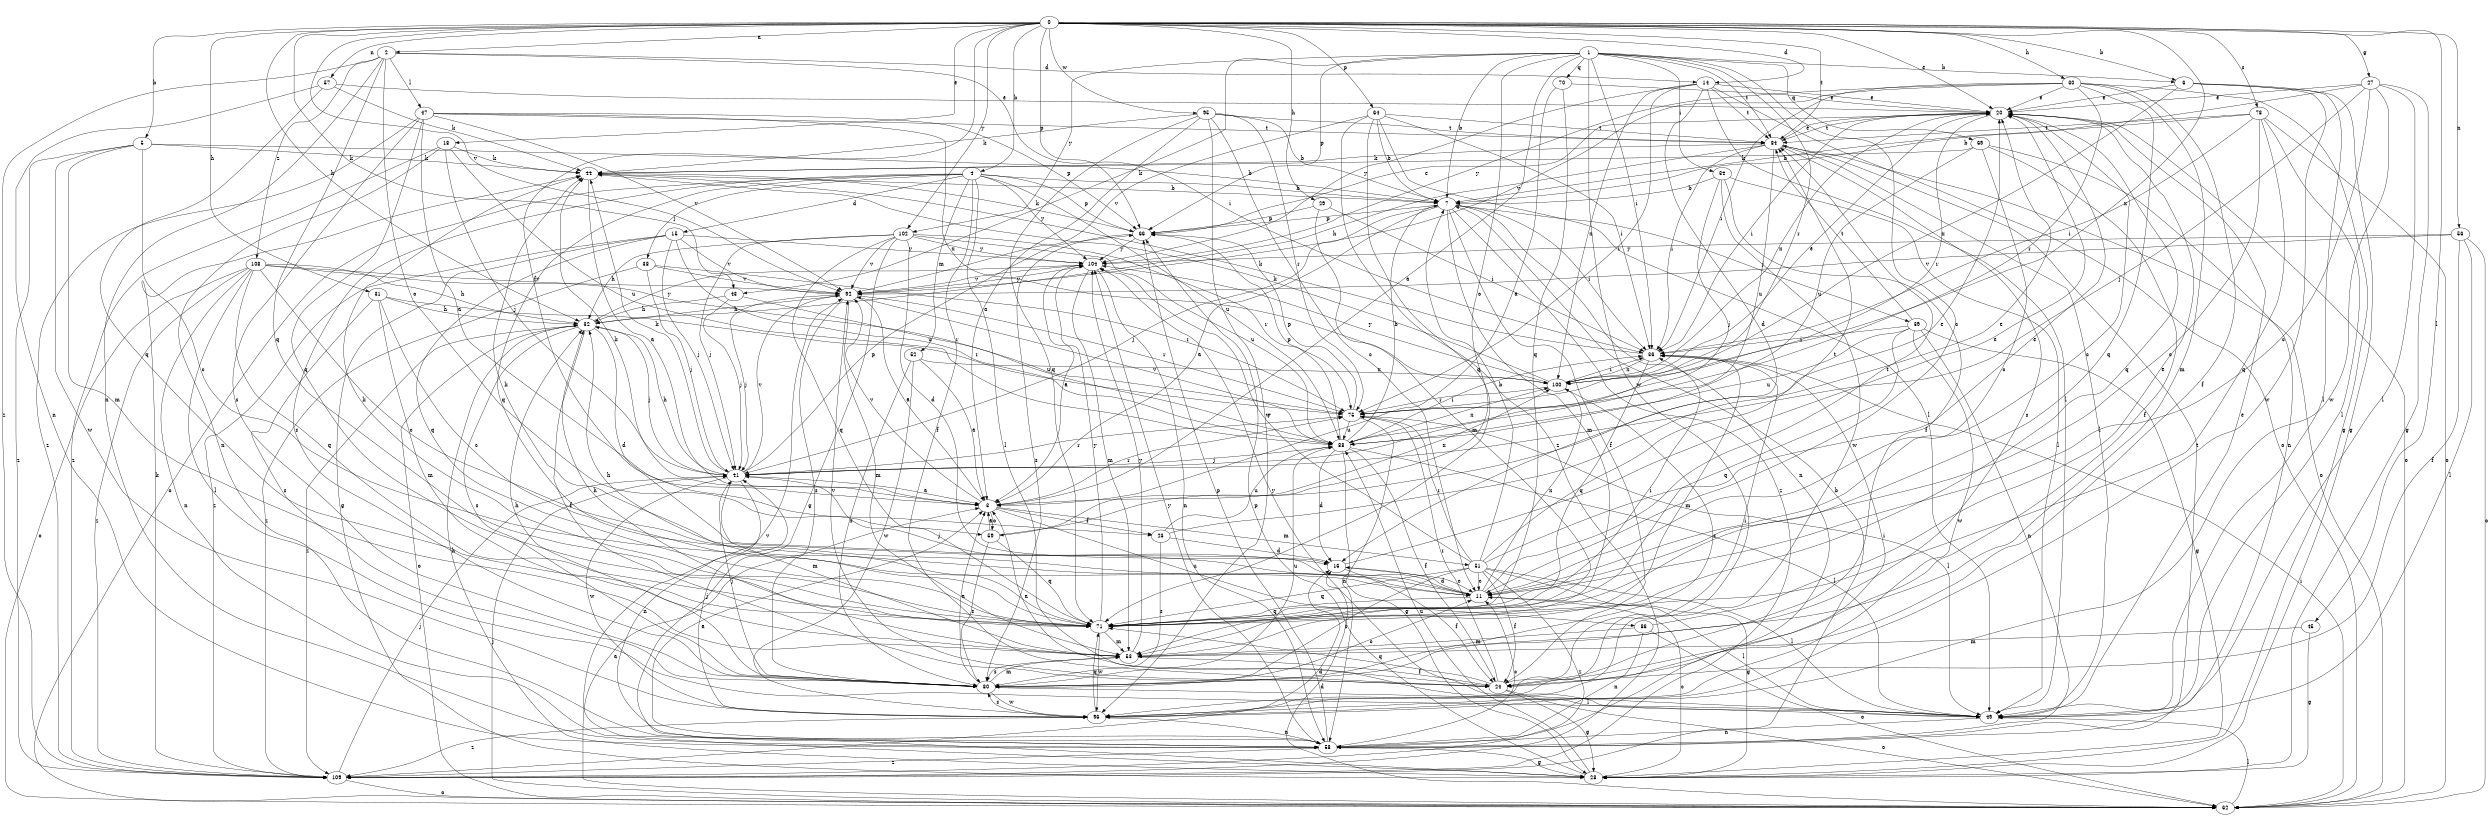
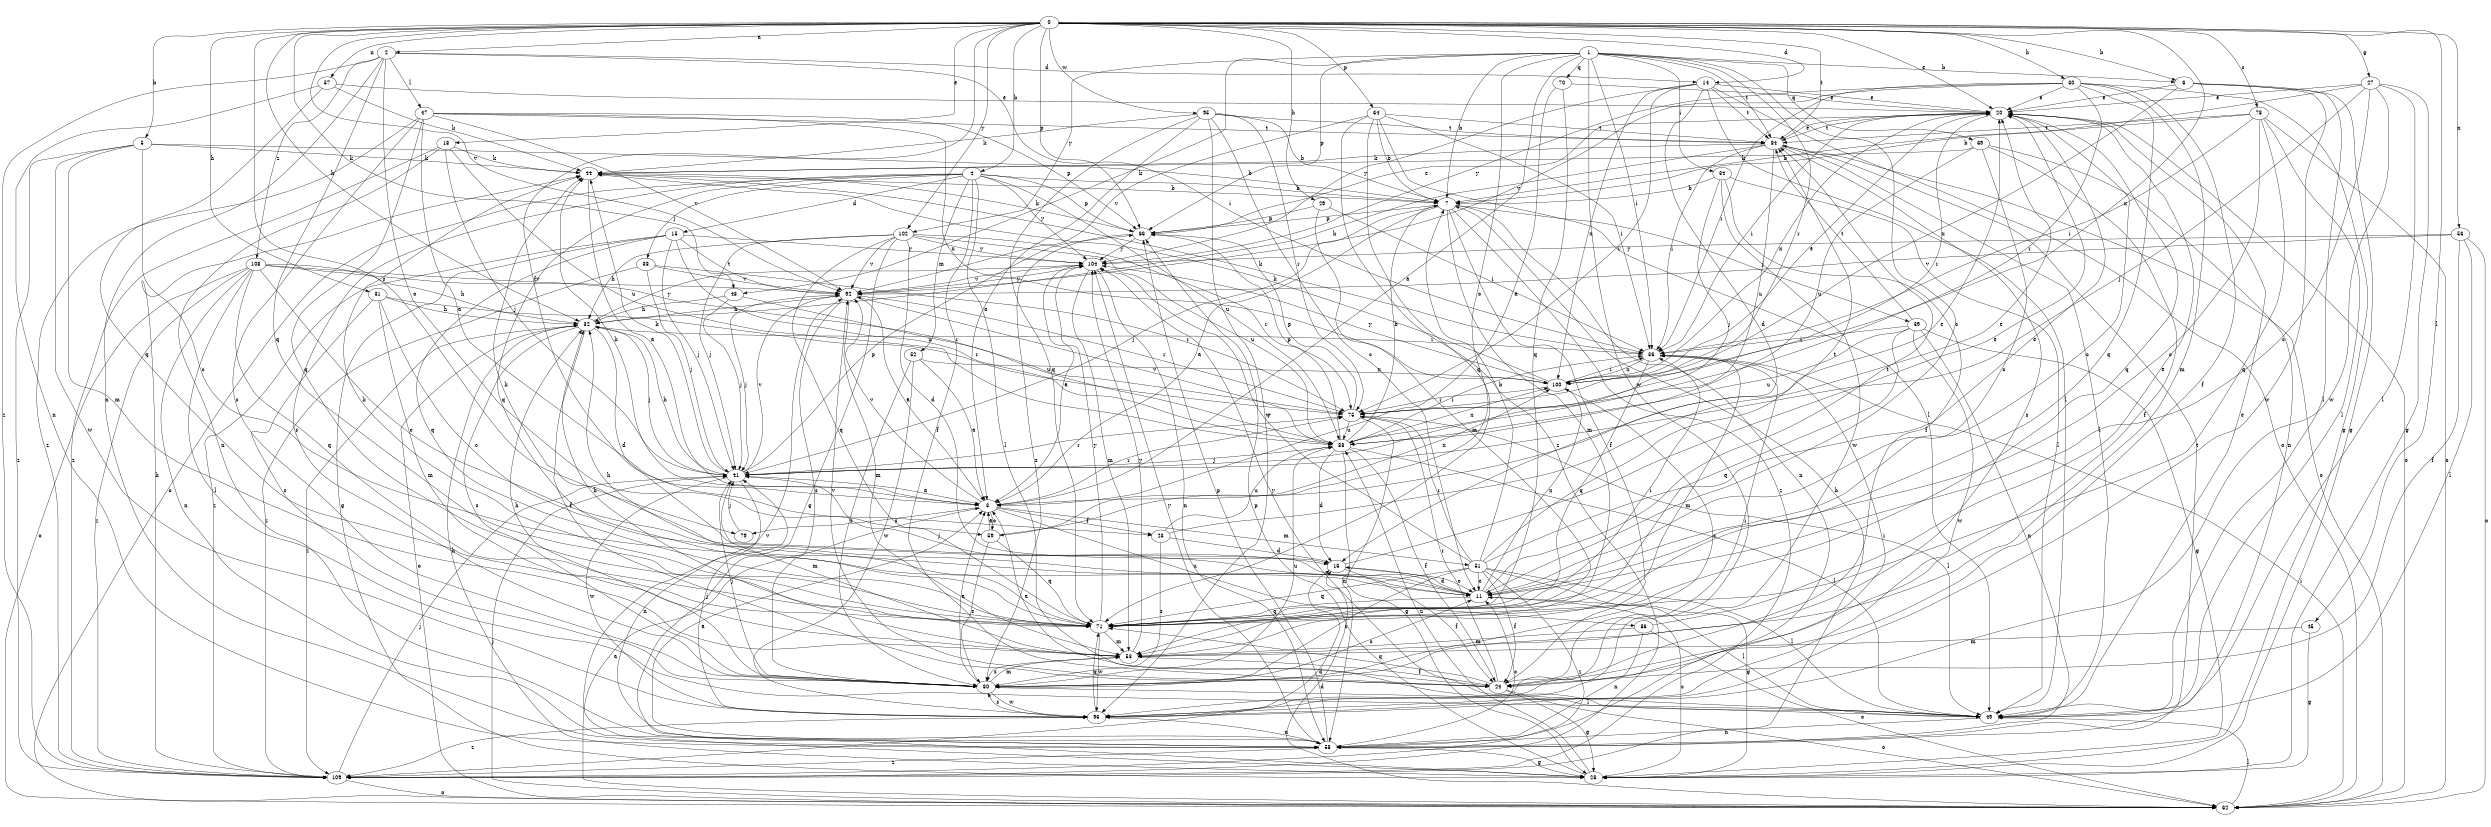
edge "7" -> "36": now "32" -> "36"
edge "15" -> "92": label "v" -> "t"
node "79": added
